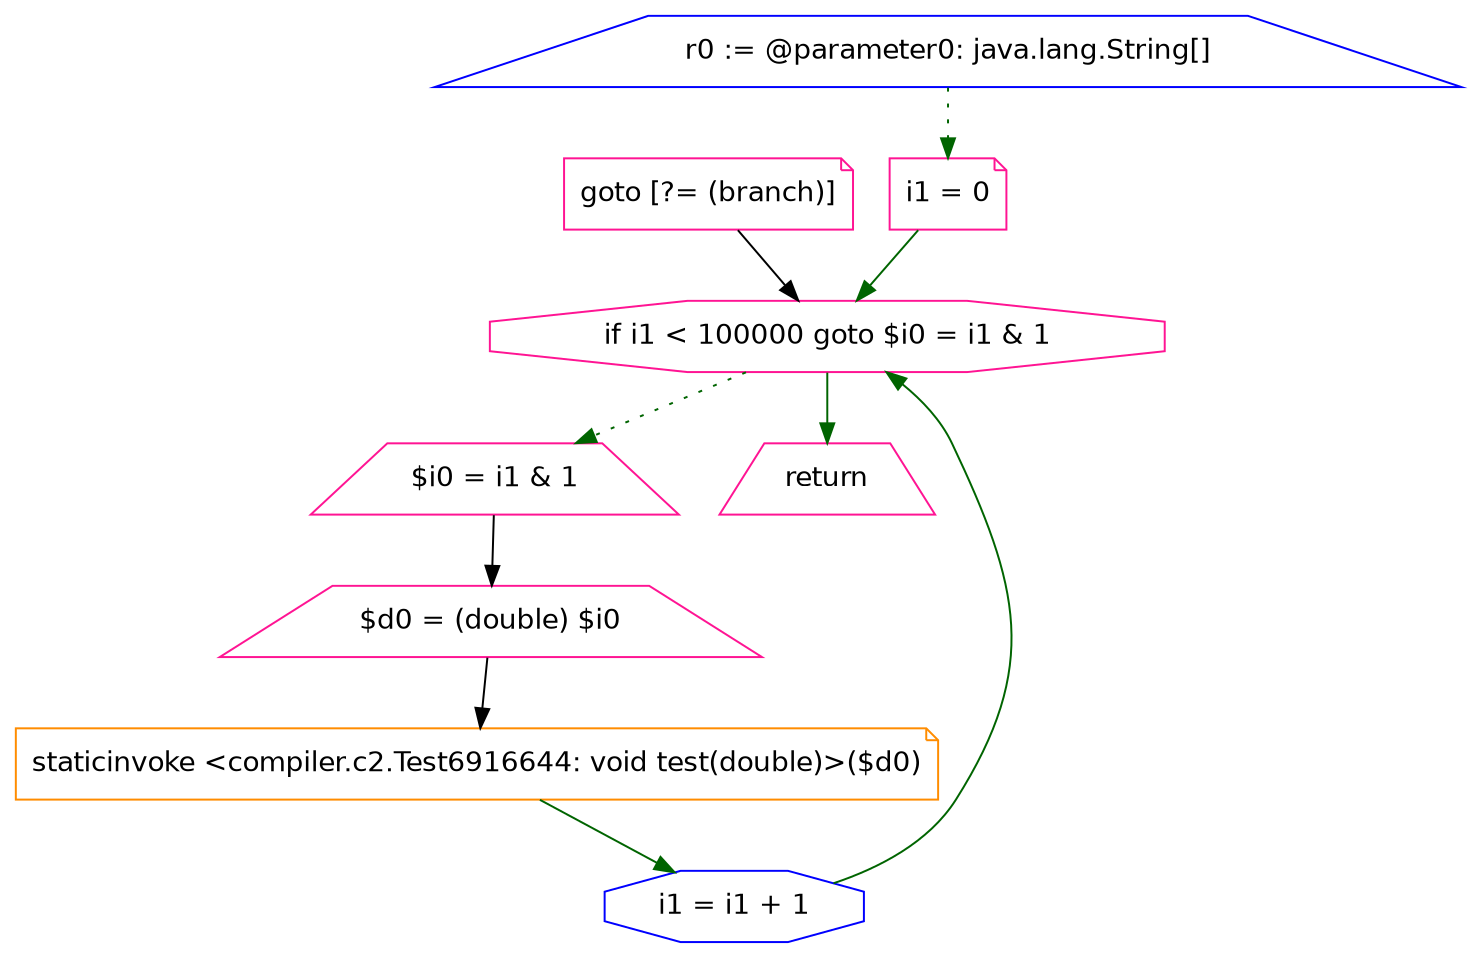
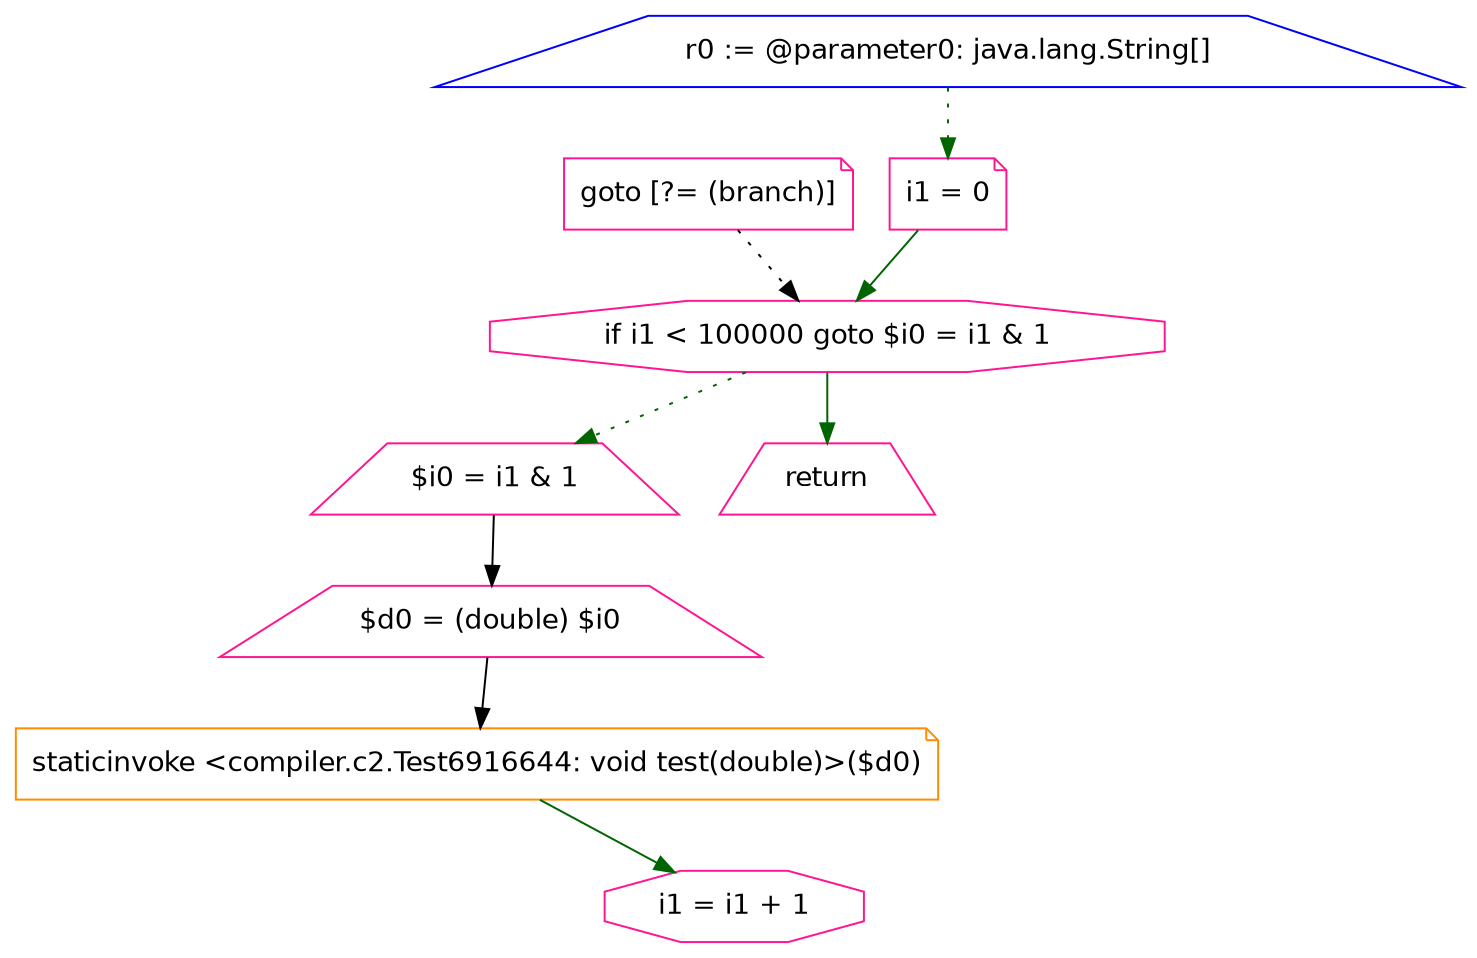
edge "goto [?= (branch)]" -> "if i1 < 100000 goto $i0 = i1 & 1": style solid -> dotted
edge "i1 = i1 + 1" -> "if i1 < 100000 goto $i0 = i1 & 1": removed
node "i1 = i1 + 1": color blue -> deeppink
